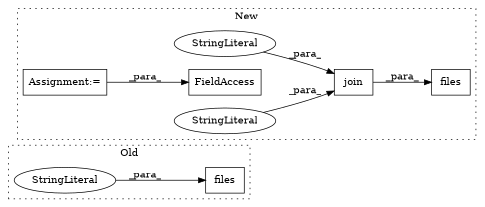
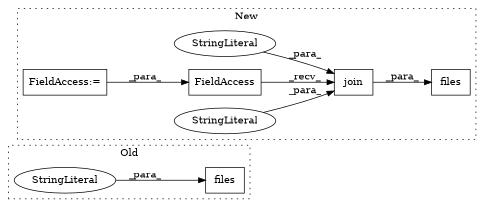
node "Assignment:=": label "Assignment:=" -> "FieldAccess:="
edge "FieldAccess" -> "join": added, label "_recv_"
